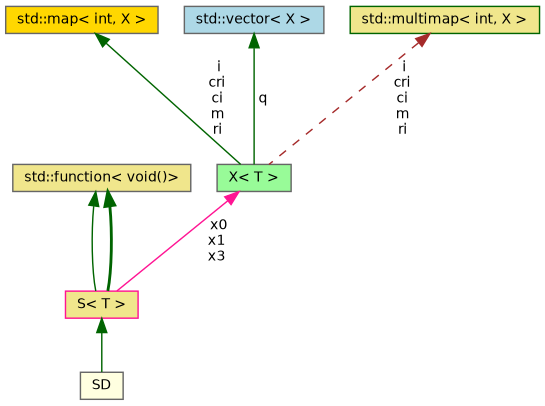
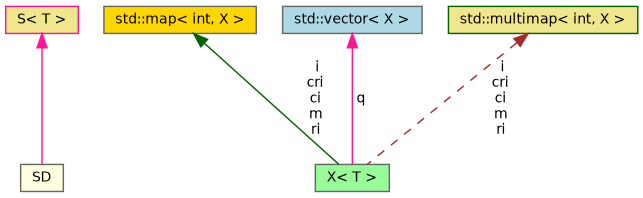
edge "X< T >" -> "std::vector< X >": color darkgreen -> deeppink
node "std::function< void()>": removed
edge "S< T >" -> "X< T >": removed, label "x0 x1 x3"
edge "SD" -> "S< T >": color darkgreen -> deeppink
